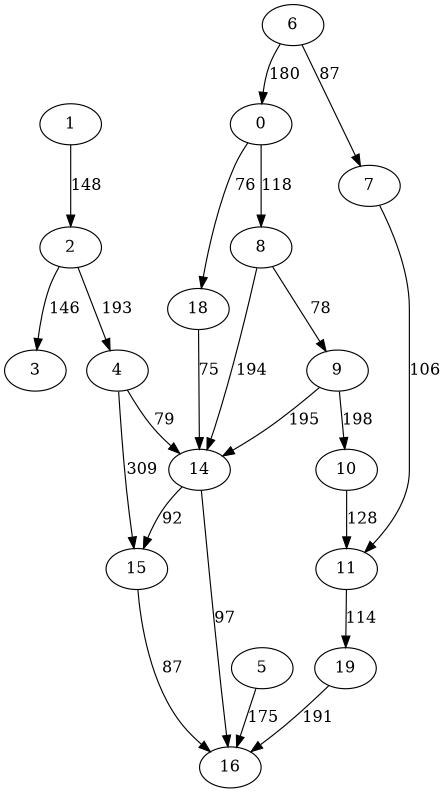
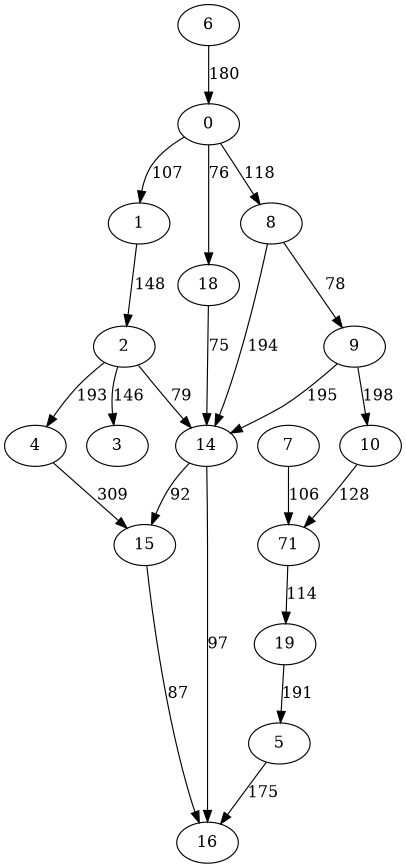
edge "6" -> "7": removed, label "87"
edge "0" -> "1": added, label "107"
edge "4" -> "14": now "2" -> "14"
node "11": label "11" -> "71"
edge "19" -> "16": now "19" -> "5"
